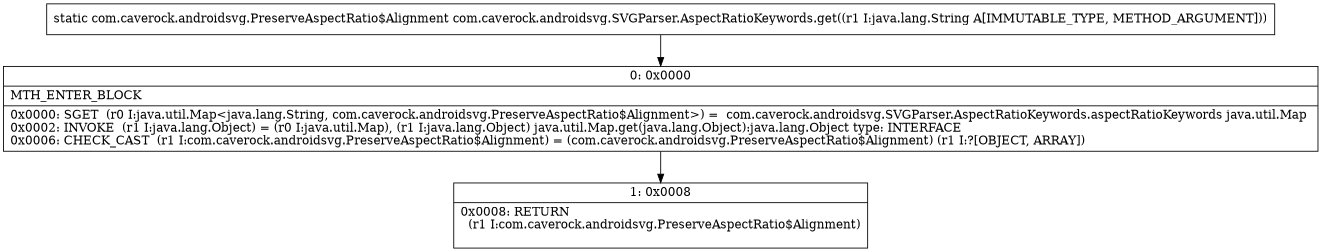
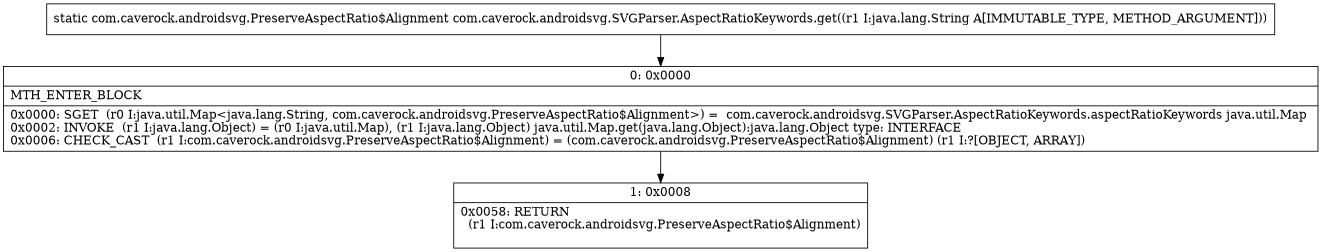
node "1: 0x0008": text "0x0008: RETURN" -> "0x0058: RETURN"
